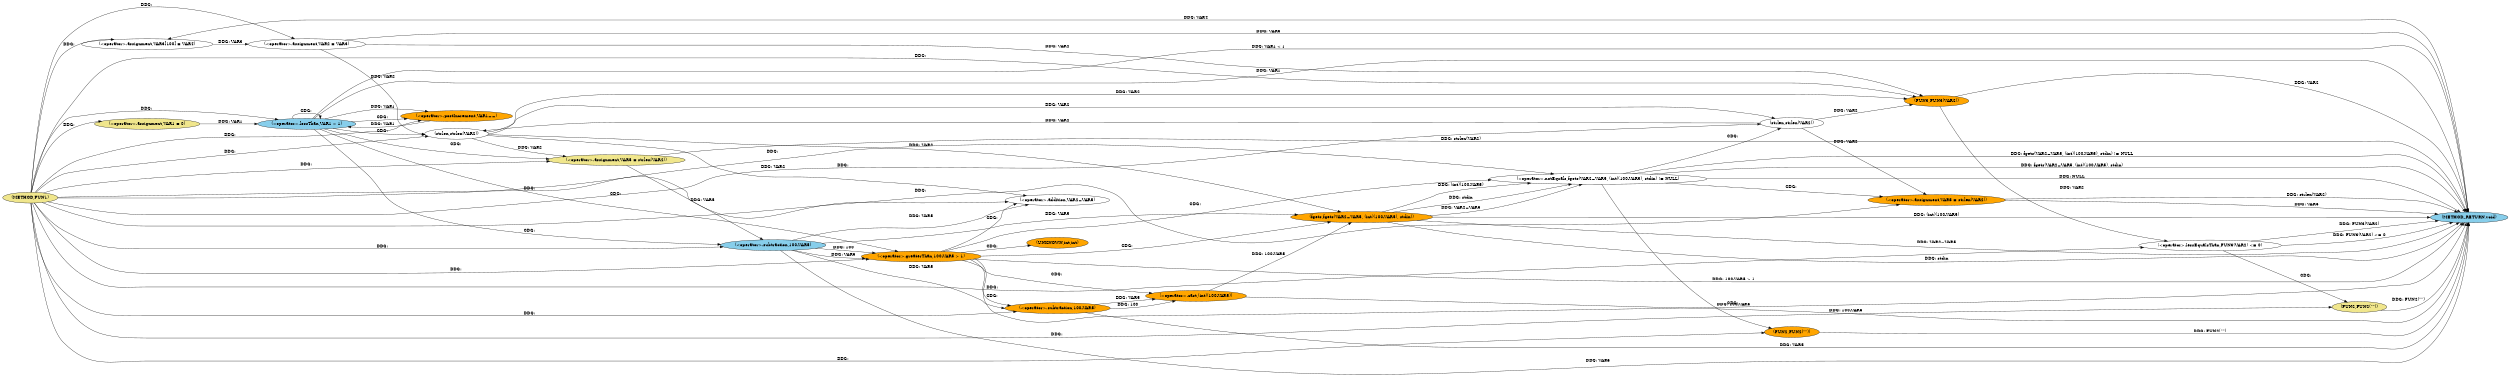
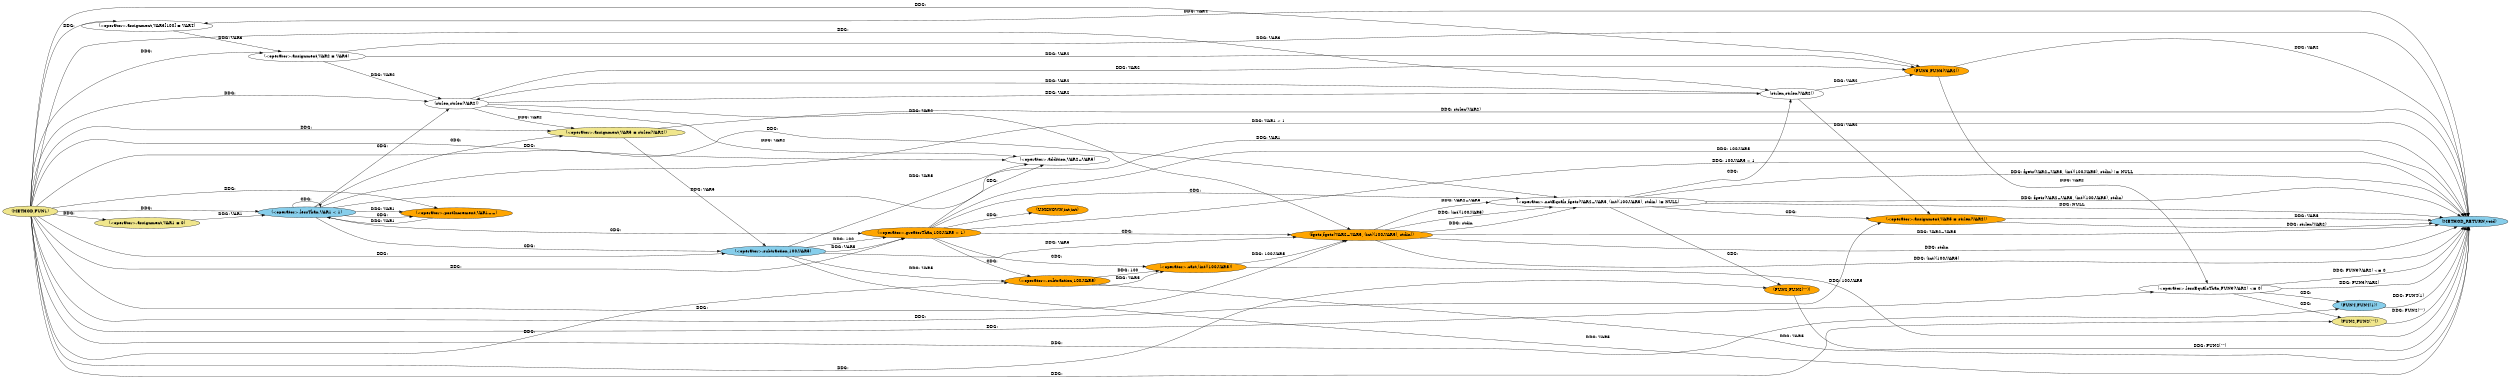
node "(FUN4,FUN4(1))": added
edge "(METHOD,FUN1)" -> "(fgets,fgets(VAR2+VAR5, (int)(100-VAR5), stdin))": added, label "DDG:"
